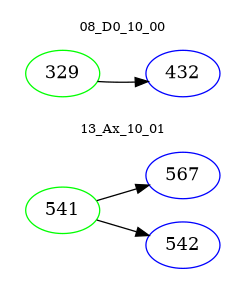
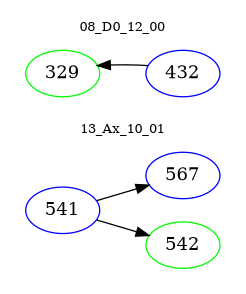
cluster "08_D0_10_00": label "08_D0_10_00" -> "08_D0_12_00"
edge "329" -> "432": reversed
node "541": color green -> blue
node "542": color blue -> green
